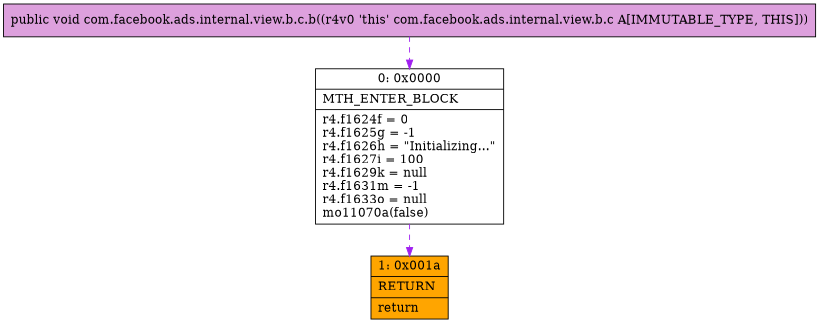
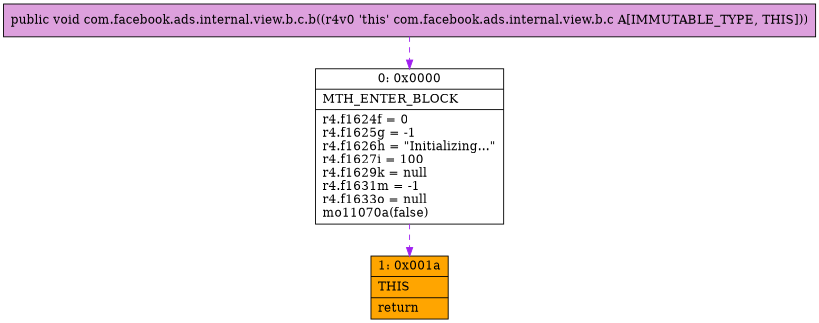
node "1: 0x001a": text "RETURN" -> "THIS"
